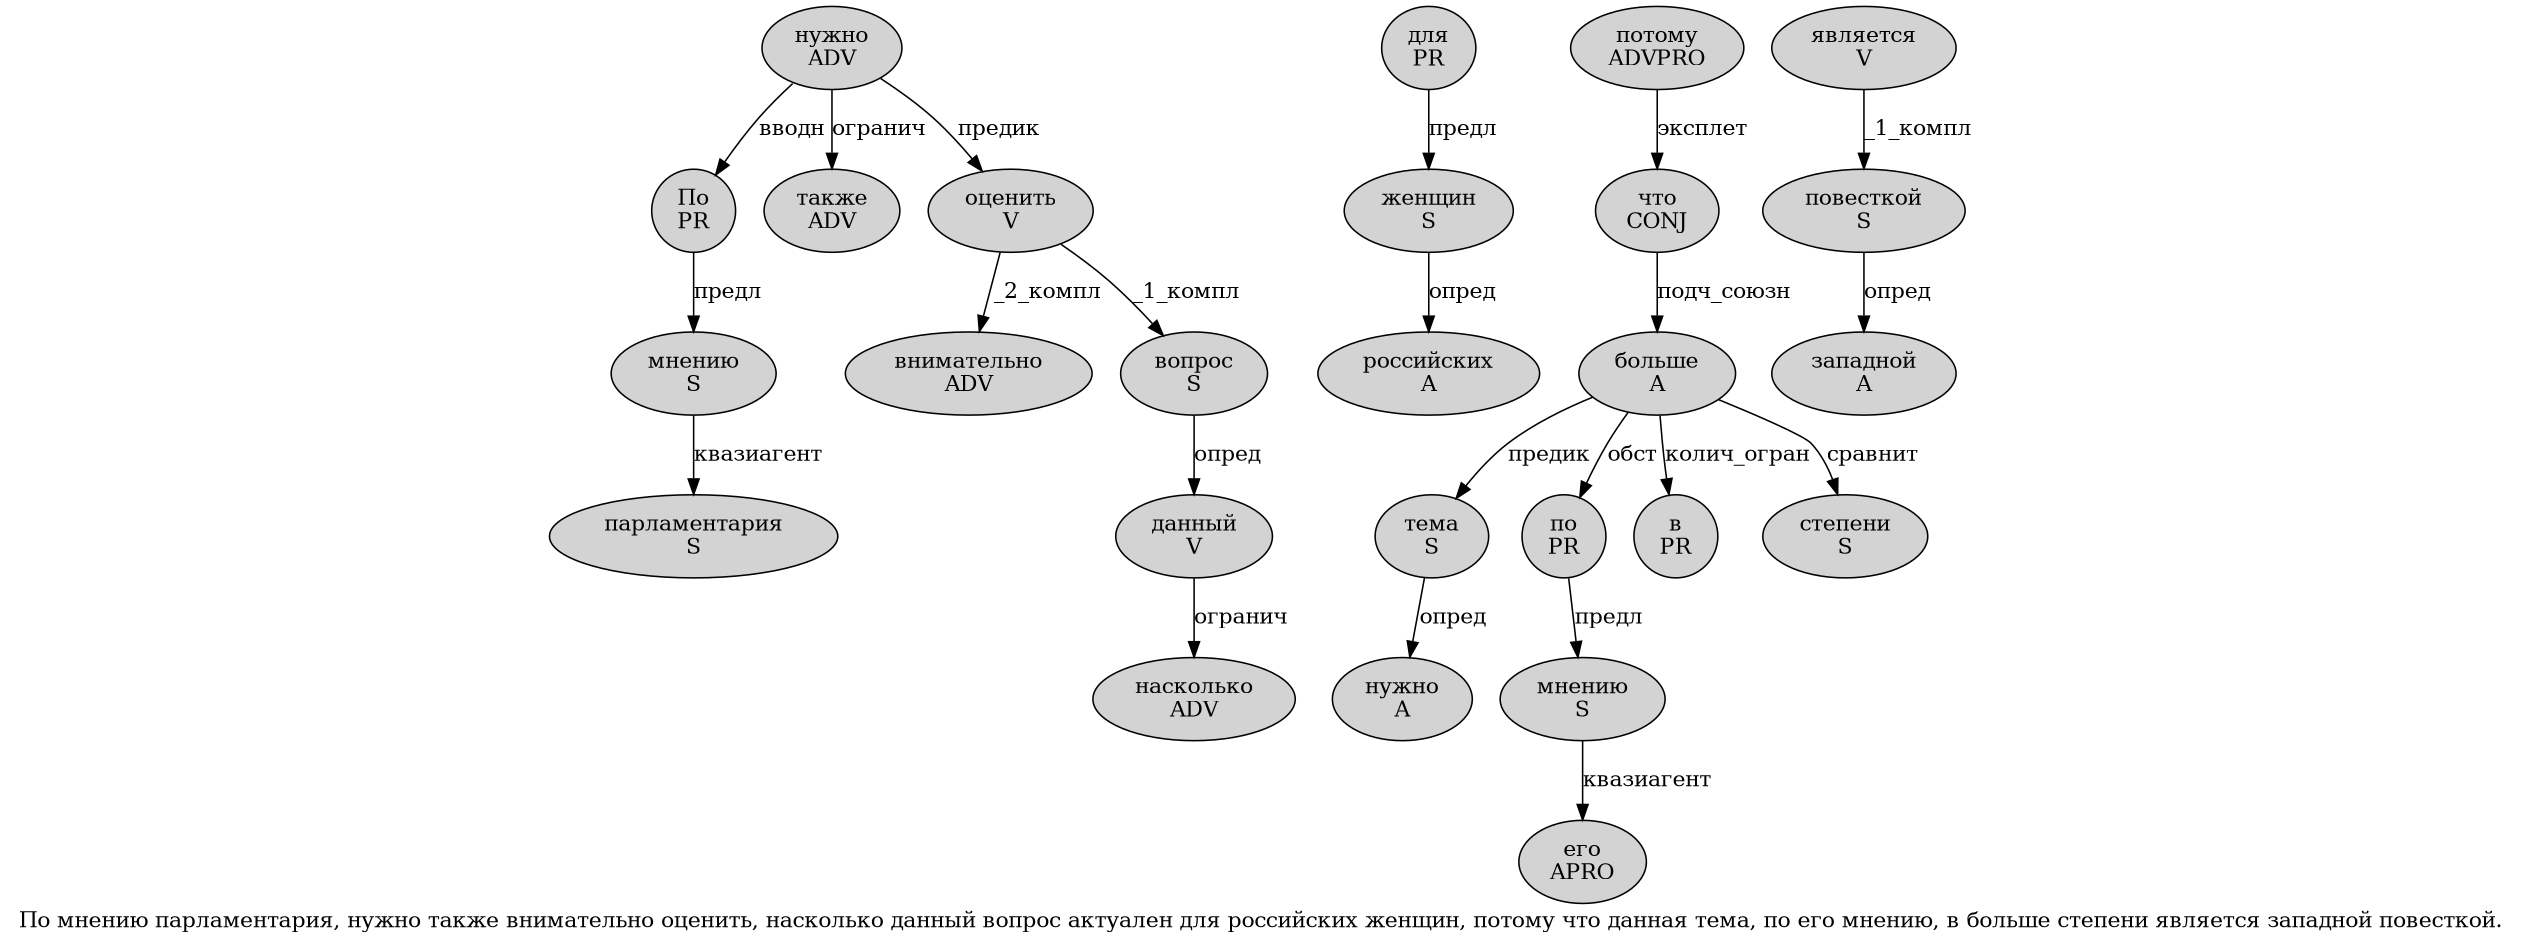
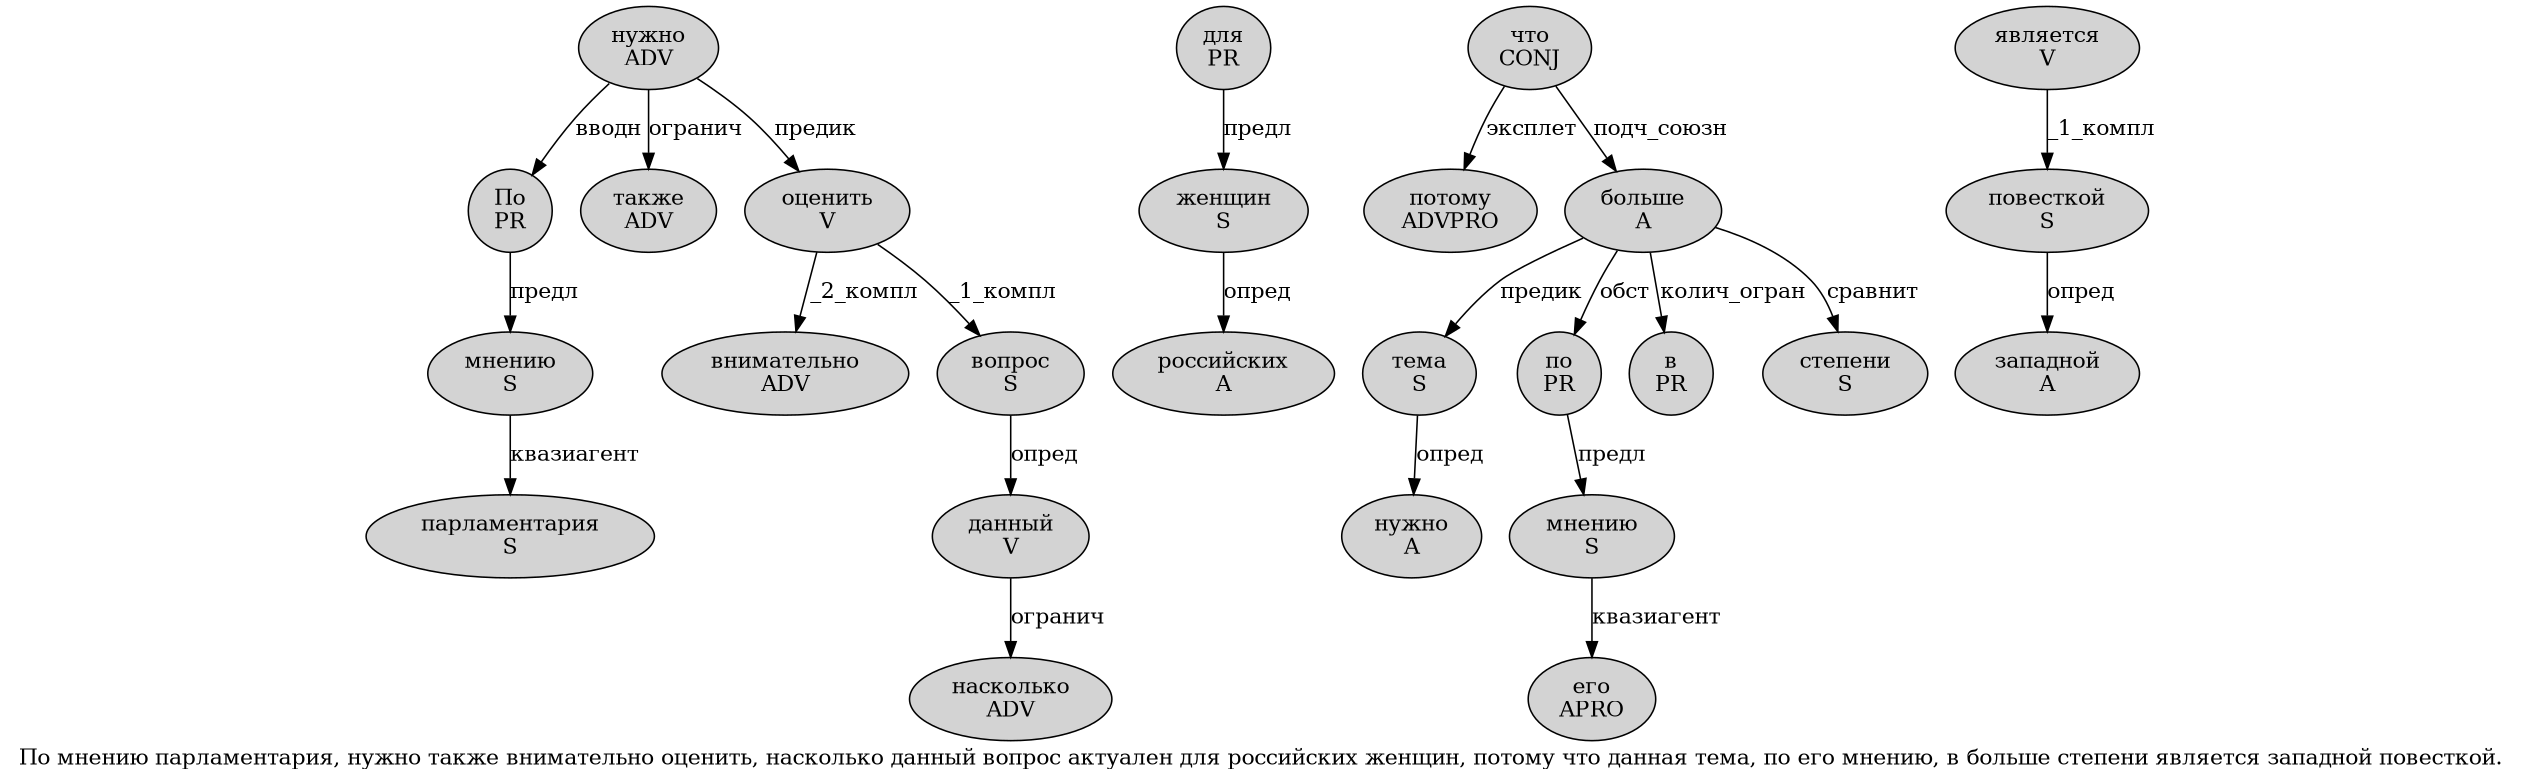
edge "потому ADVPRO" -> "что CONJ": reversed
